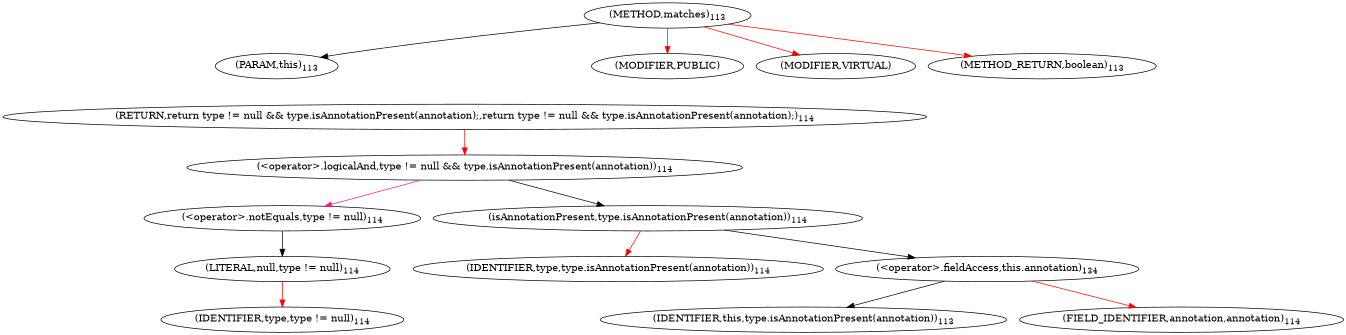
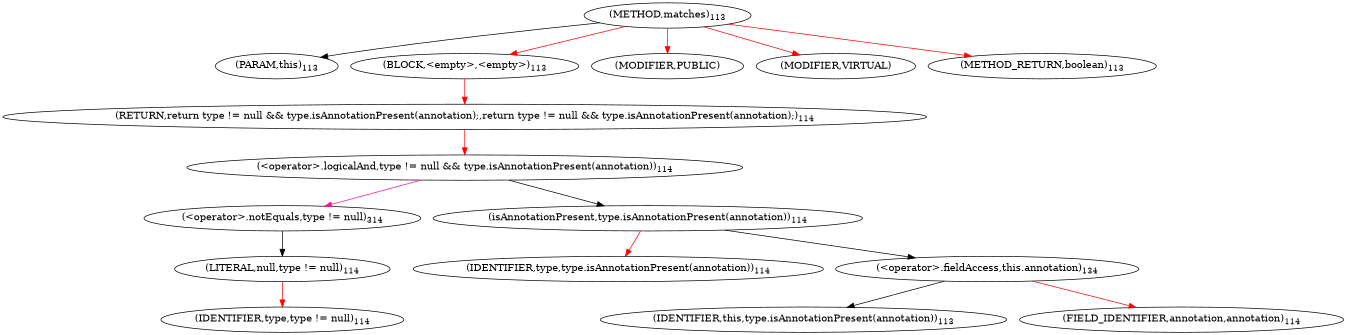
node "(BLOCK,<empty>,<empty>)": added
node "(<operator>.notEquals,type != null)": text "114" -> "314"
